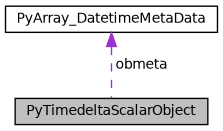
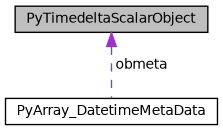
edge "PyTimedeltaScalarObject" -> "PyArray_DatetimeMetaData": reversed
